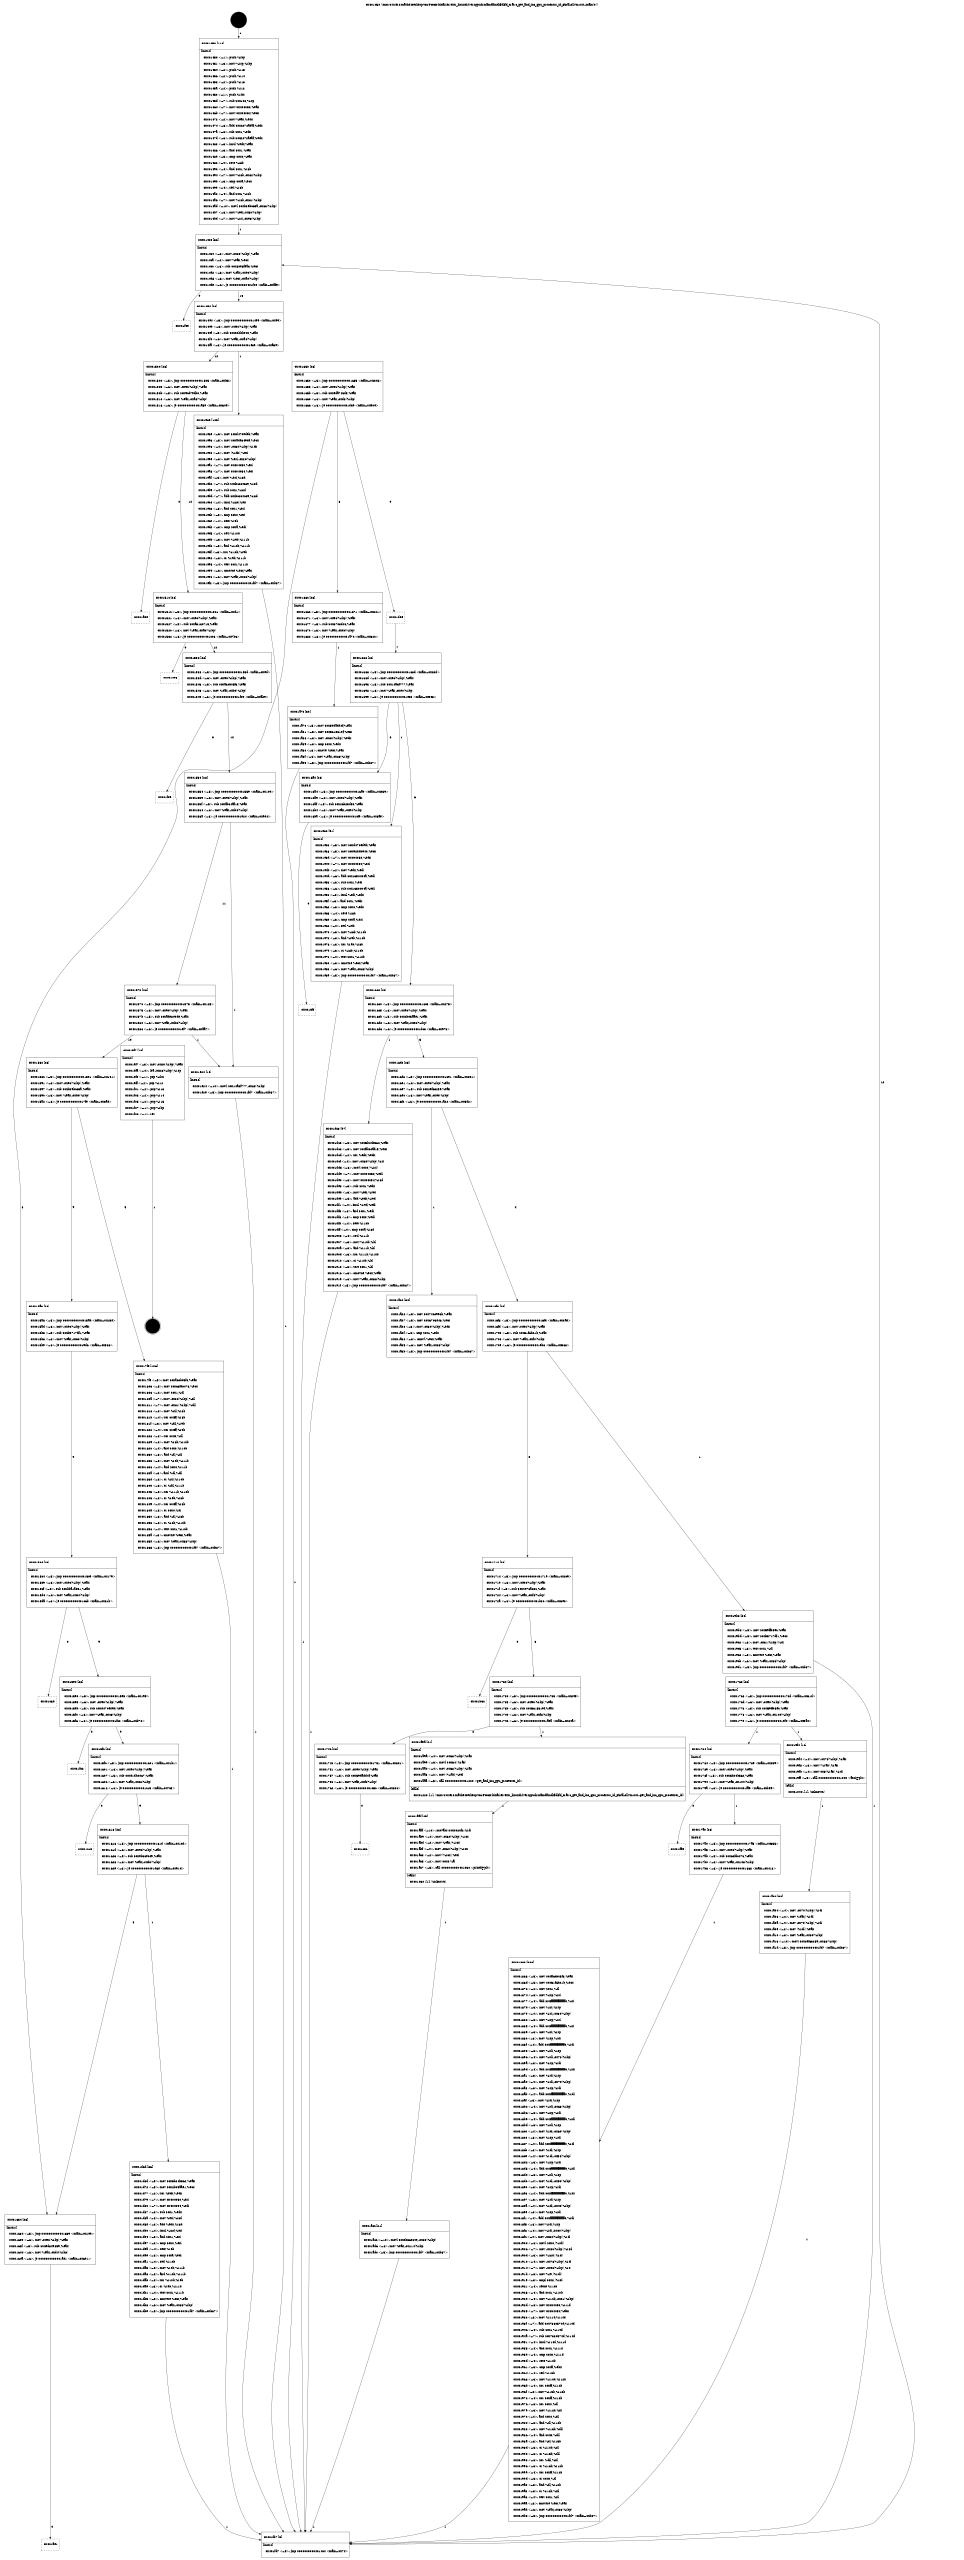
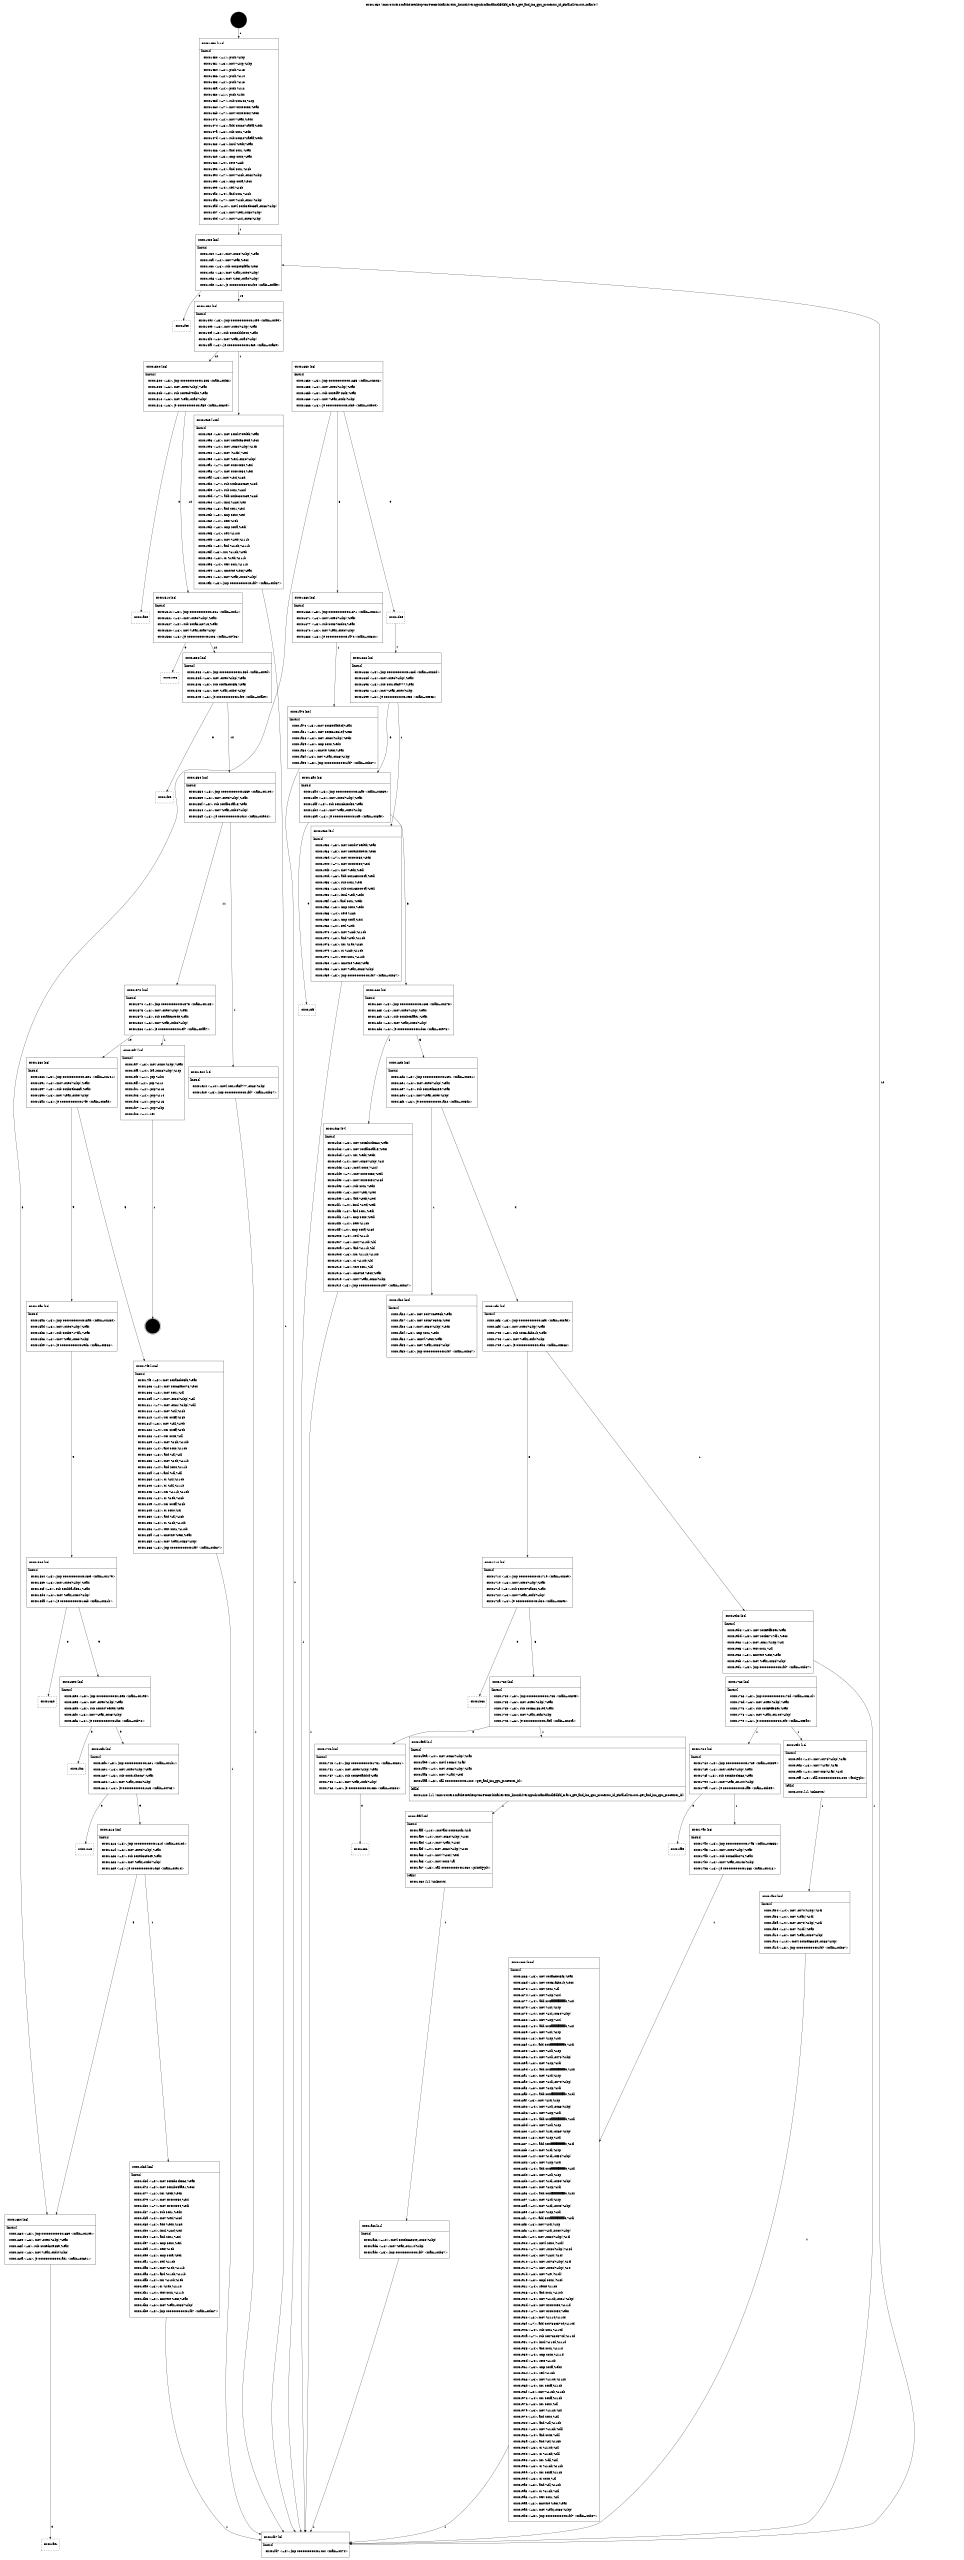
edge "0x401688 [28]" -> "0x4016c0 [28]": now "0x4016a4 [28]" -> "0x4016c0 [28]"
edge "0x401570 [28]" -> "0x401e24 [15]": now "0x401570 [28]" -> "0x401ef7 [18]"
